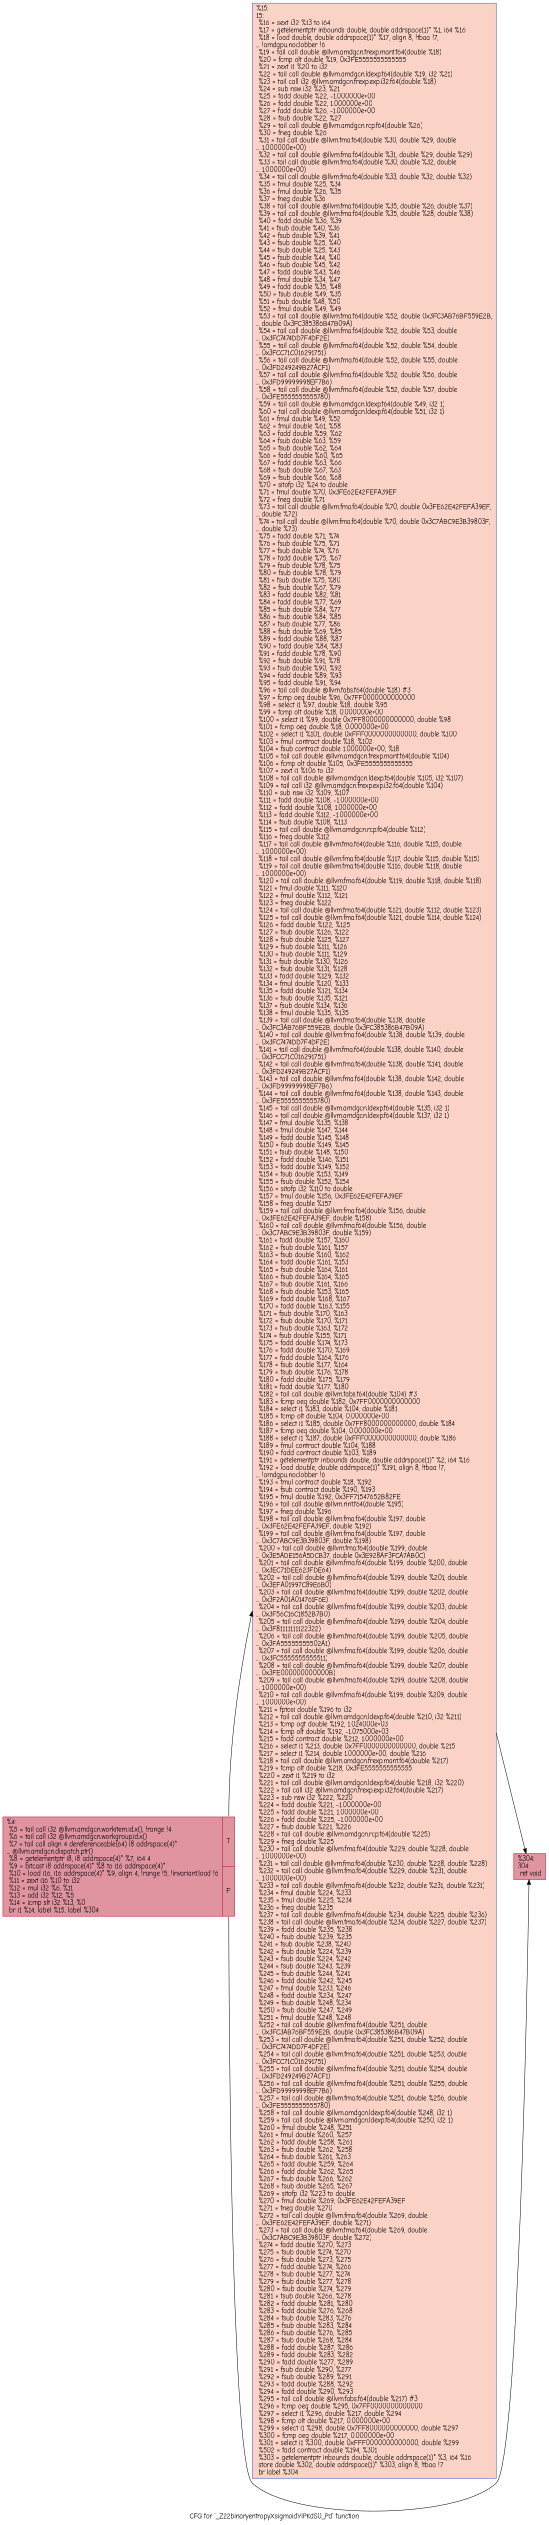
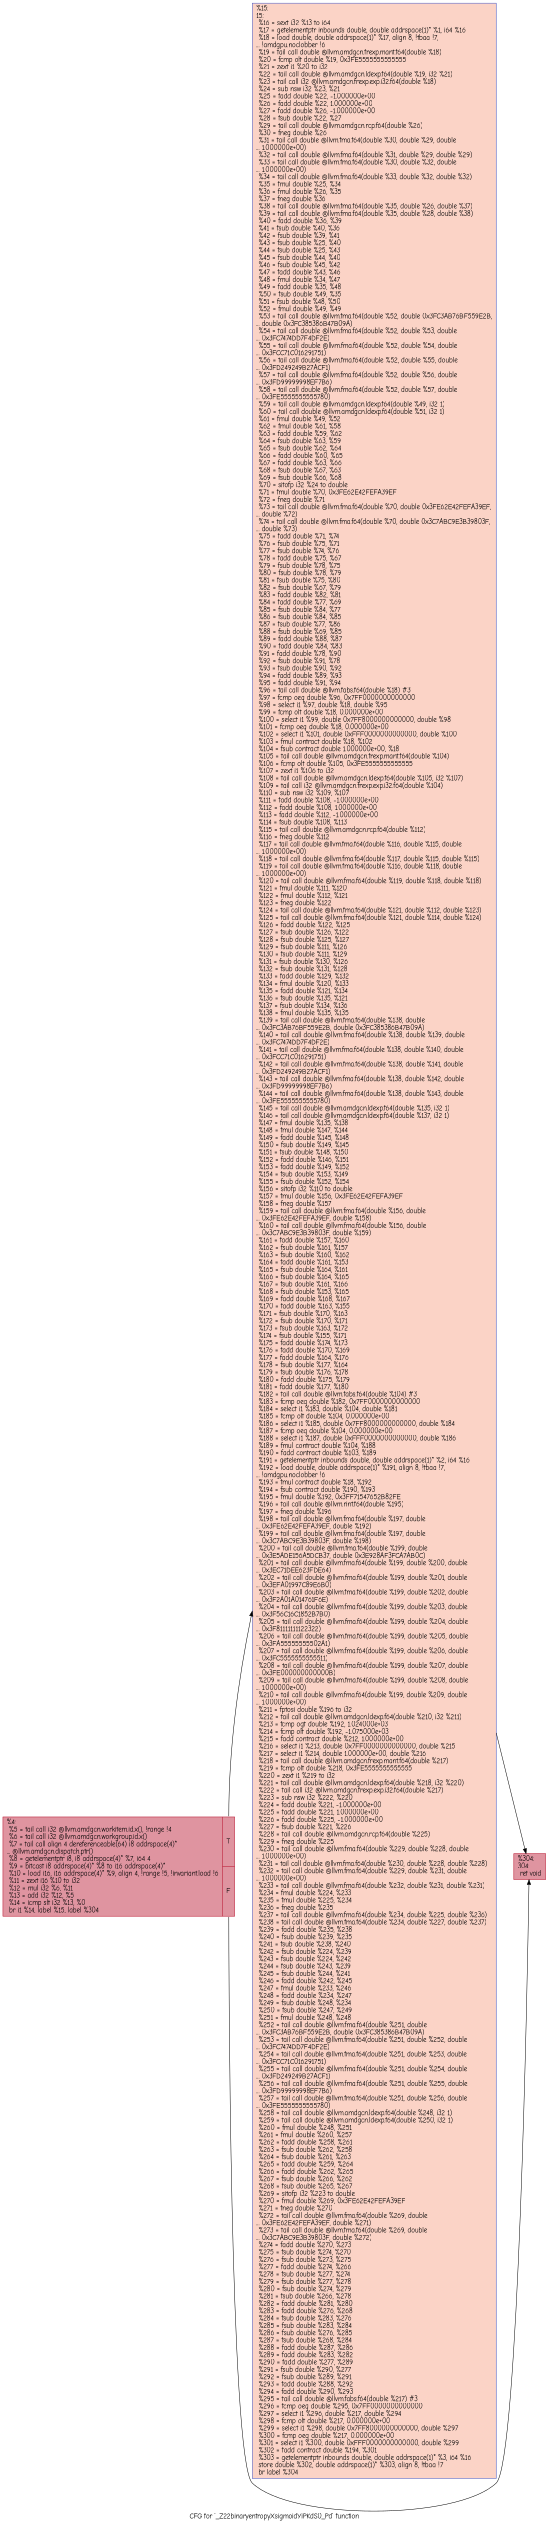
node "%15:": text "%502 = fadd contract double %194, %301" -> "%302 = fadd contract double %194, %301"
